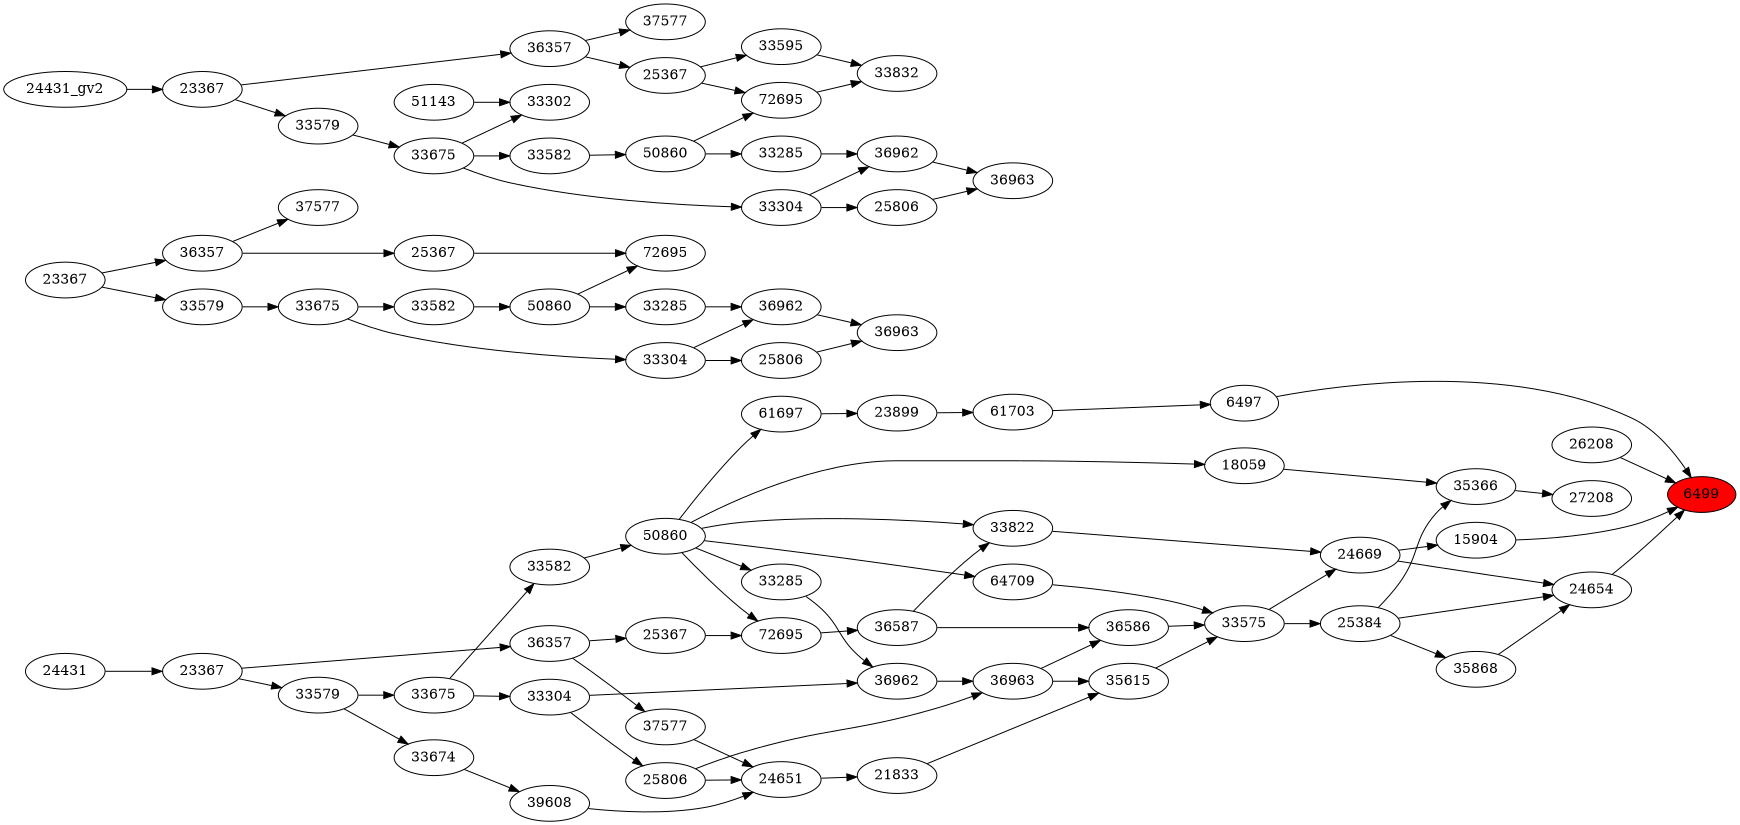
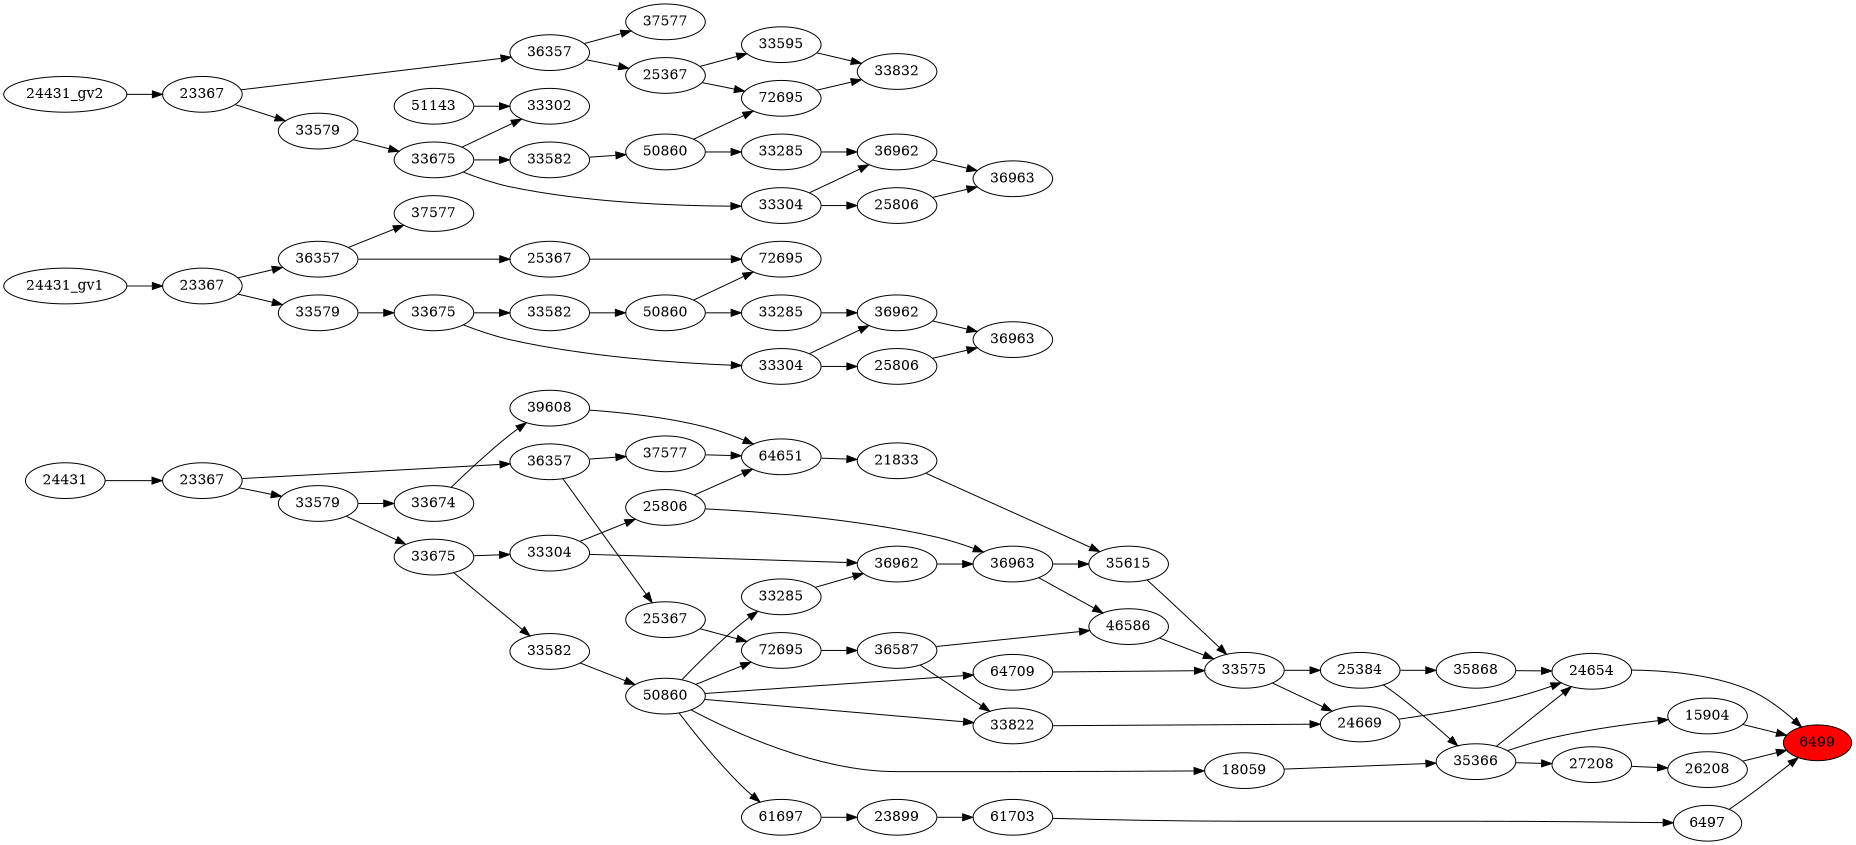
node "24431_gv1": added
edge "24669" -> "15904": now "35366" -> "15904"
edge "25384" -> "24654": now "35366" -> "24654"
node "36586": label "36586" -> "46586"
edge "27208" -> "26208": added
node "24651": label "24651" -> "64651"
